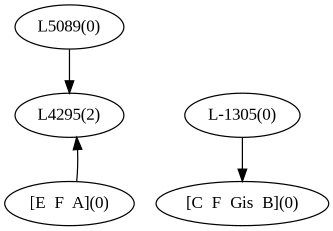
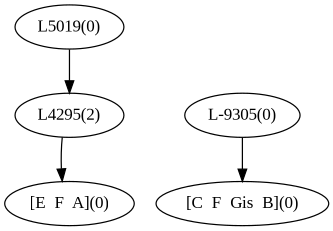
node "L5089(0)": label "L5089(0)" -> "L5019(0)"
node "L-1305(0)": label "L-1305(0)" -> "L-9305(0)"
edge "[E  F  A](0)" -> "L4295(2)": reversed
